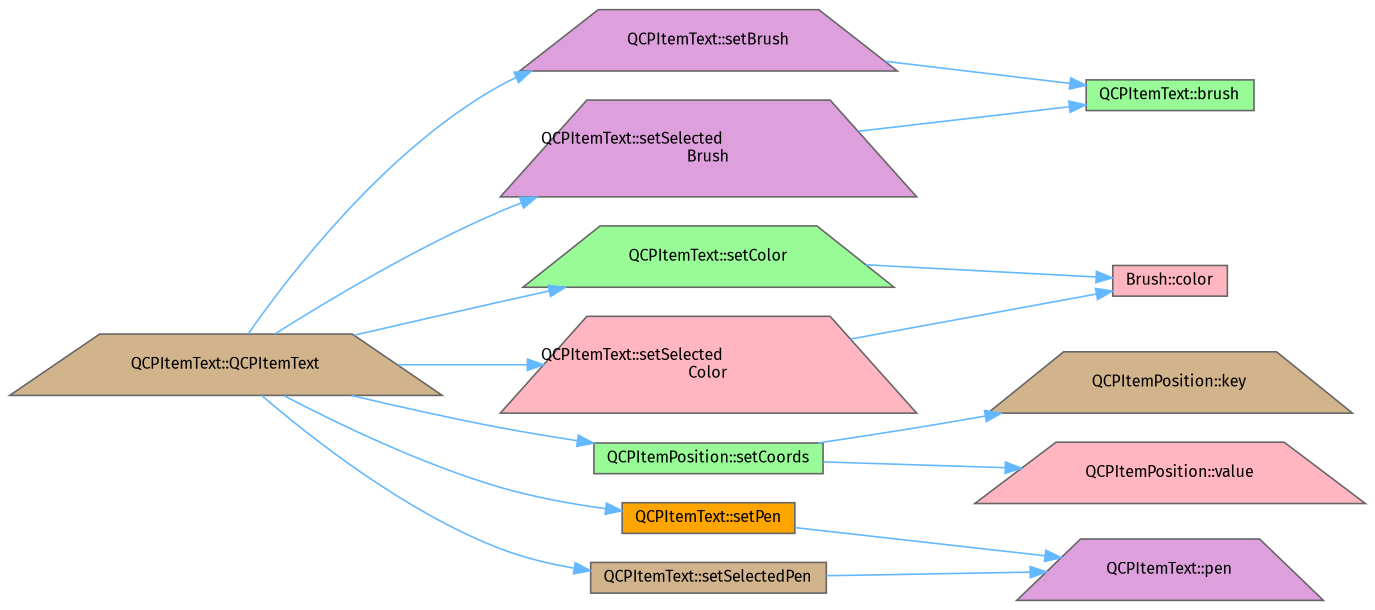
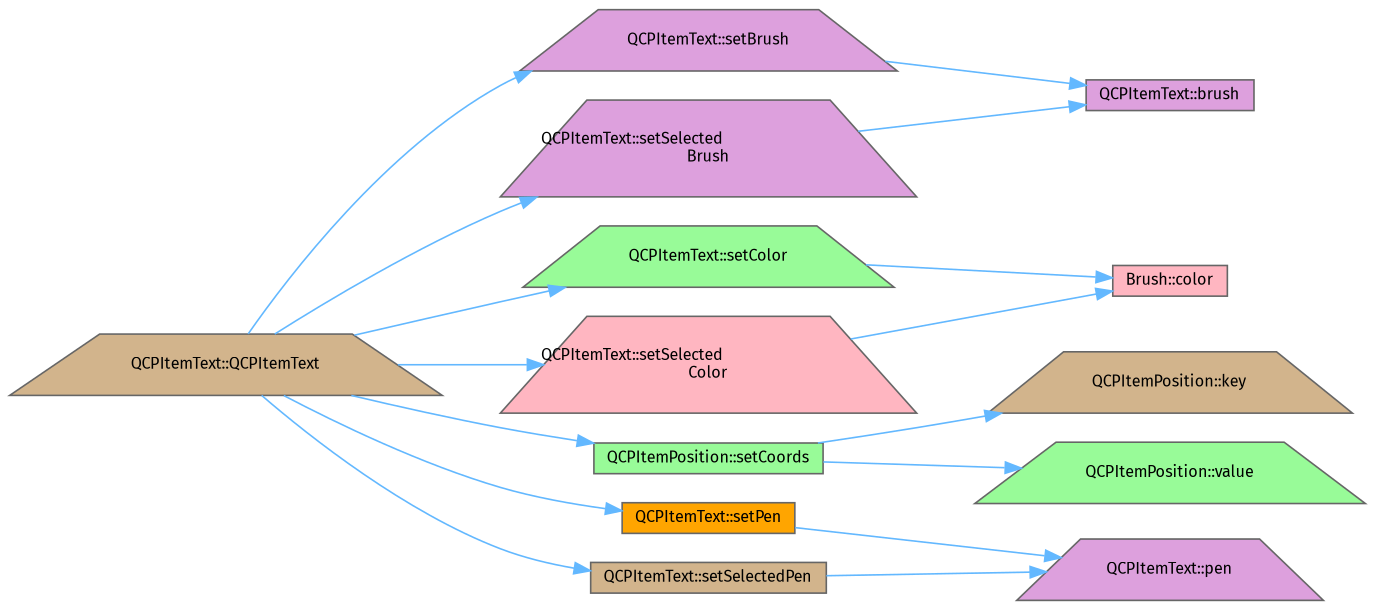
node "QCPItemText::brush": fillcolor palegreen -> plum
node "QCPItemPosition::value": fillcolor lightpink -> palegreen
